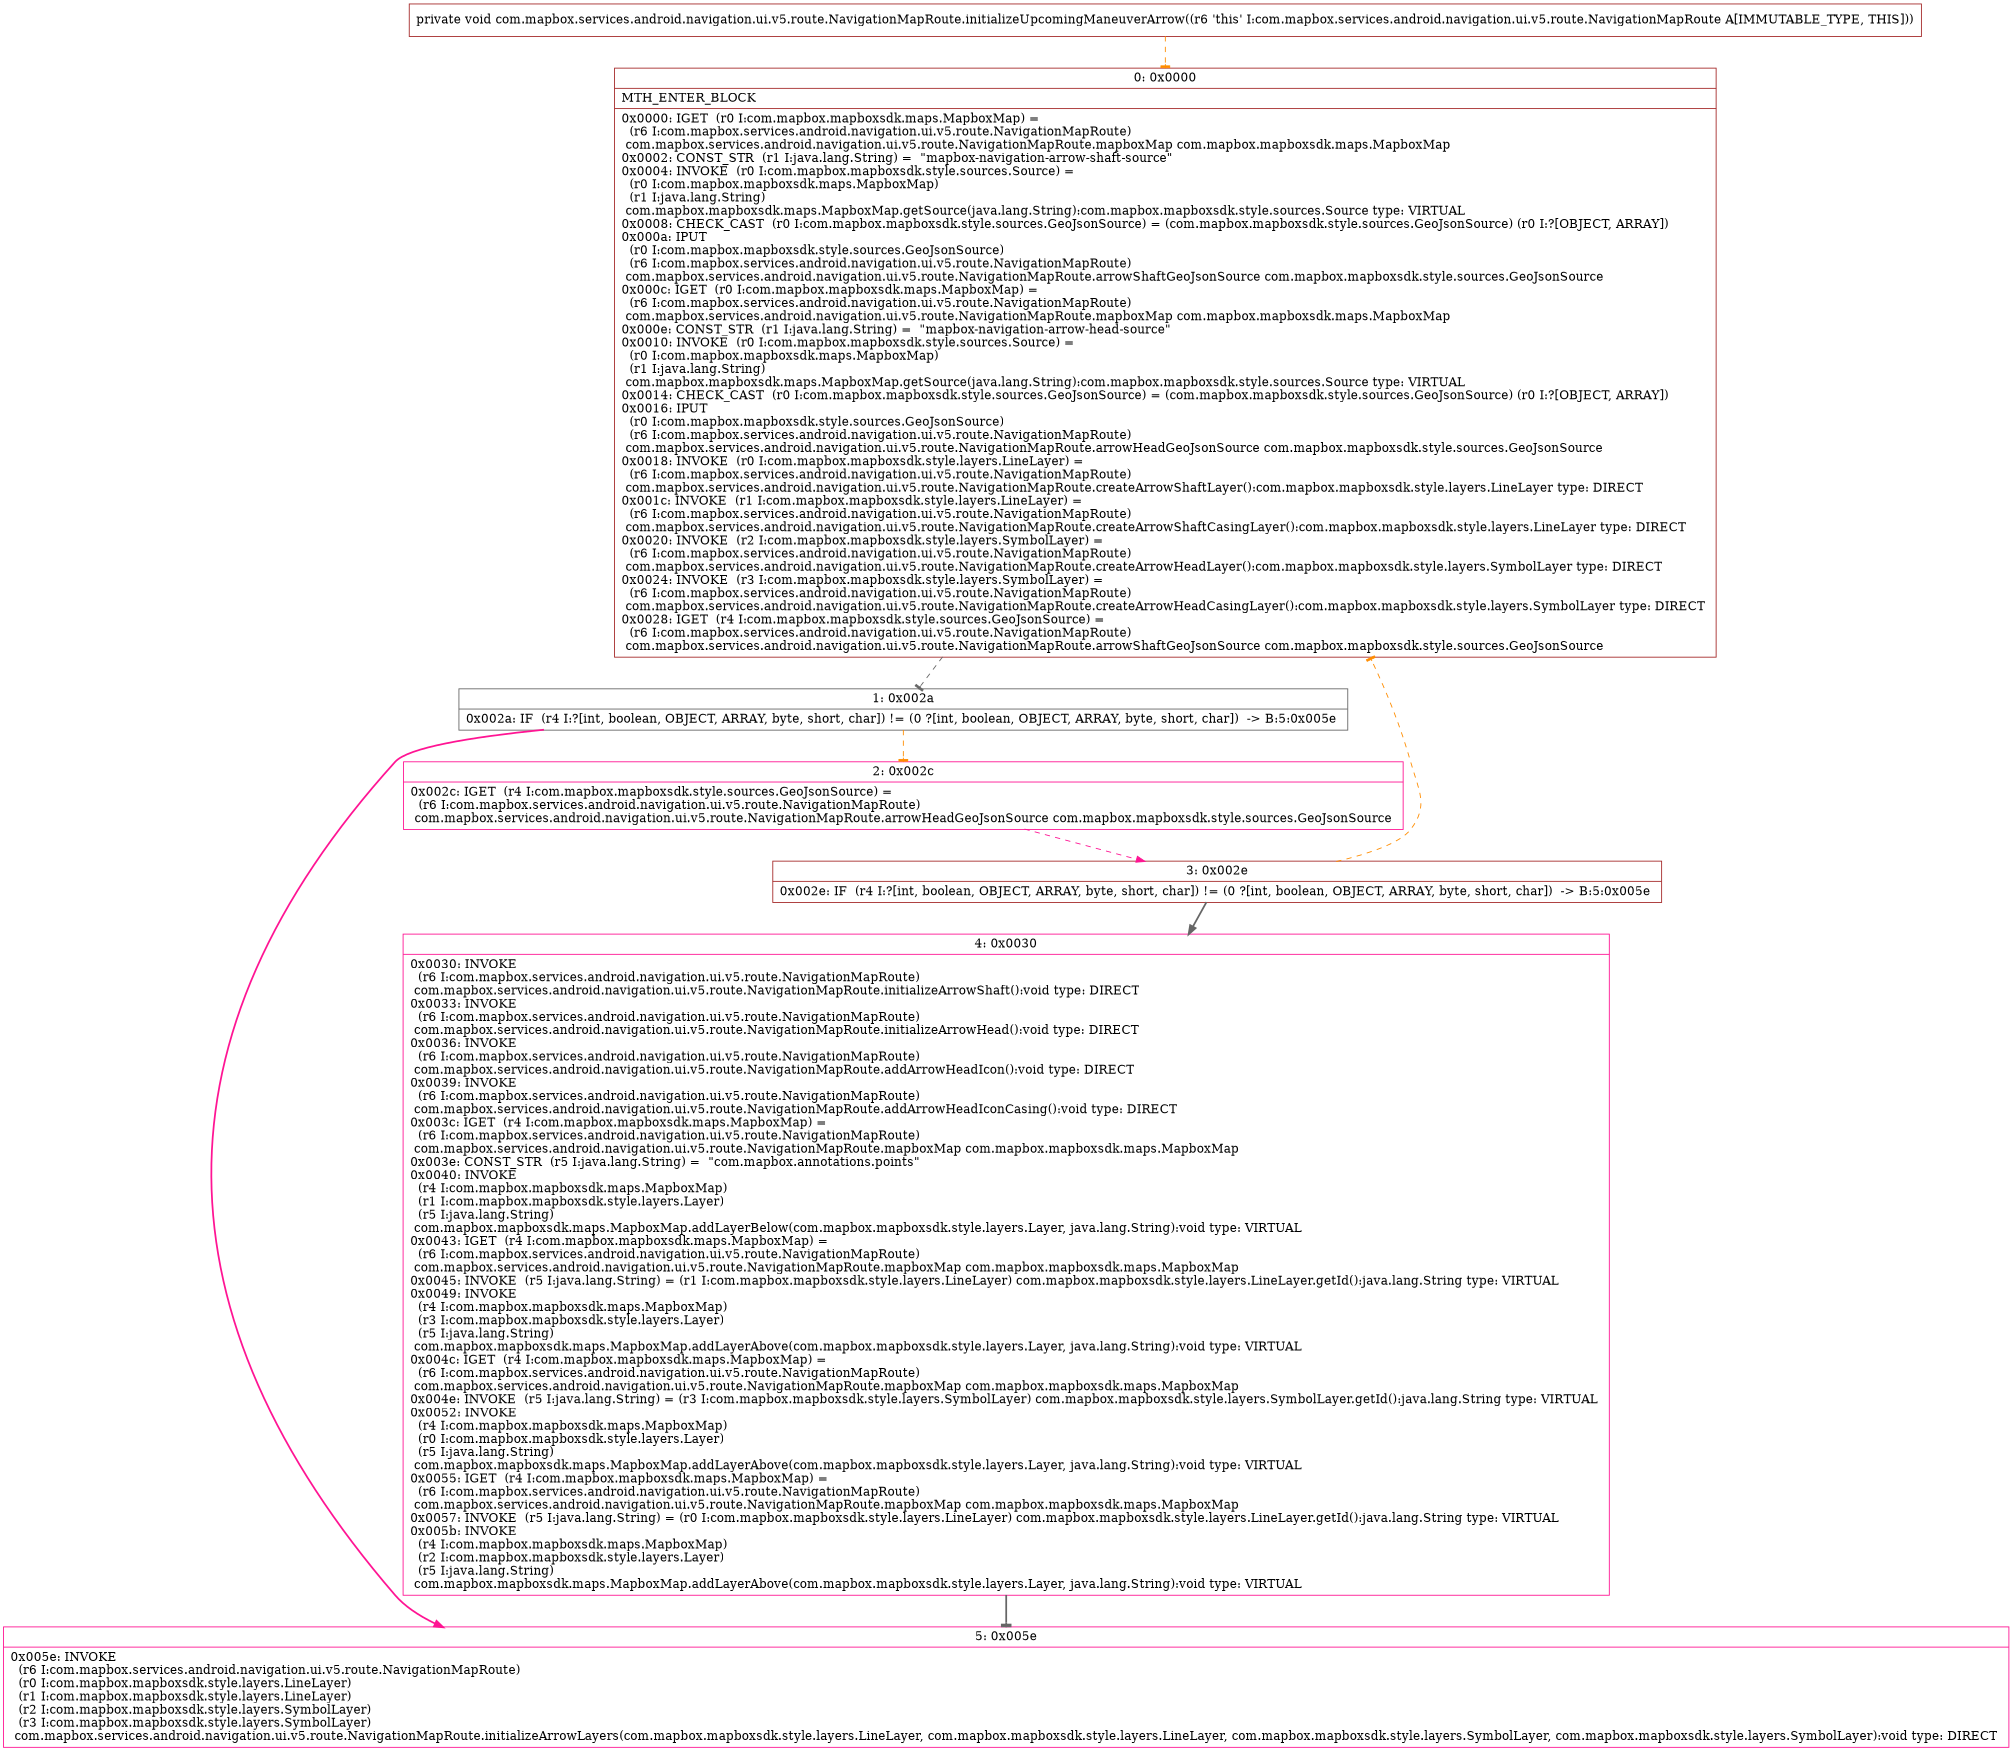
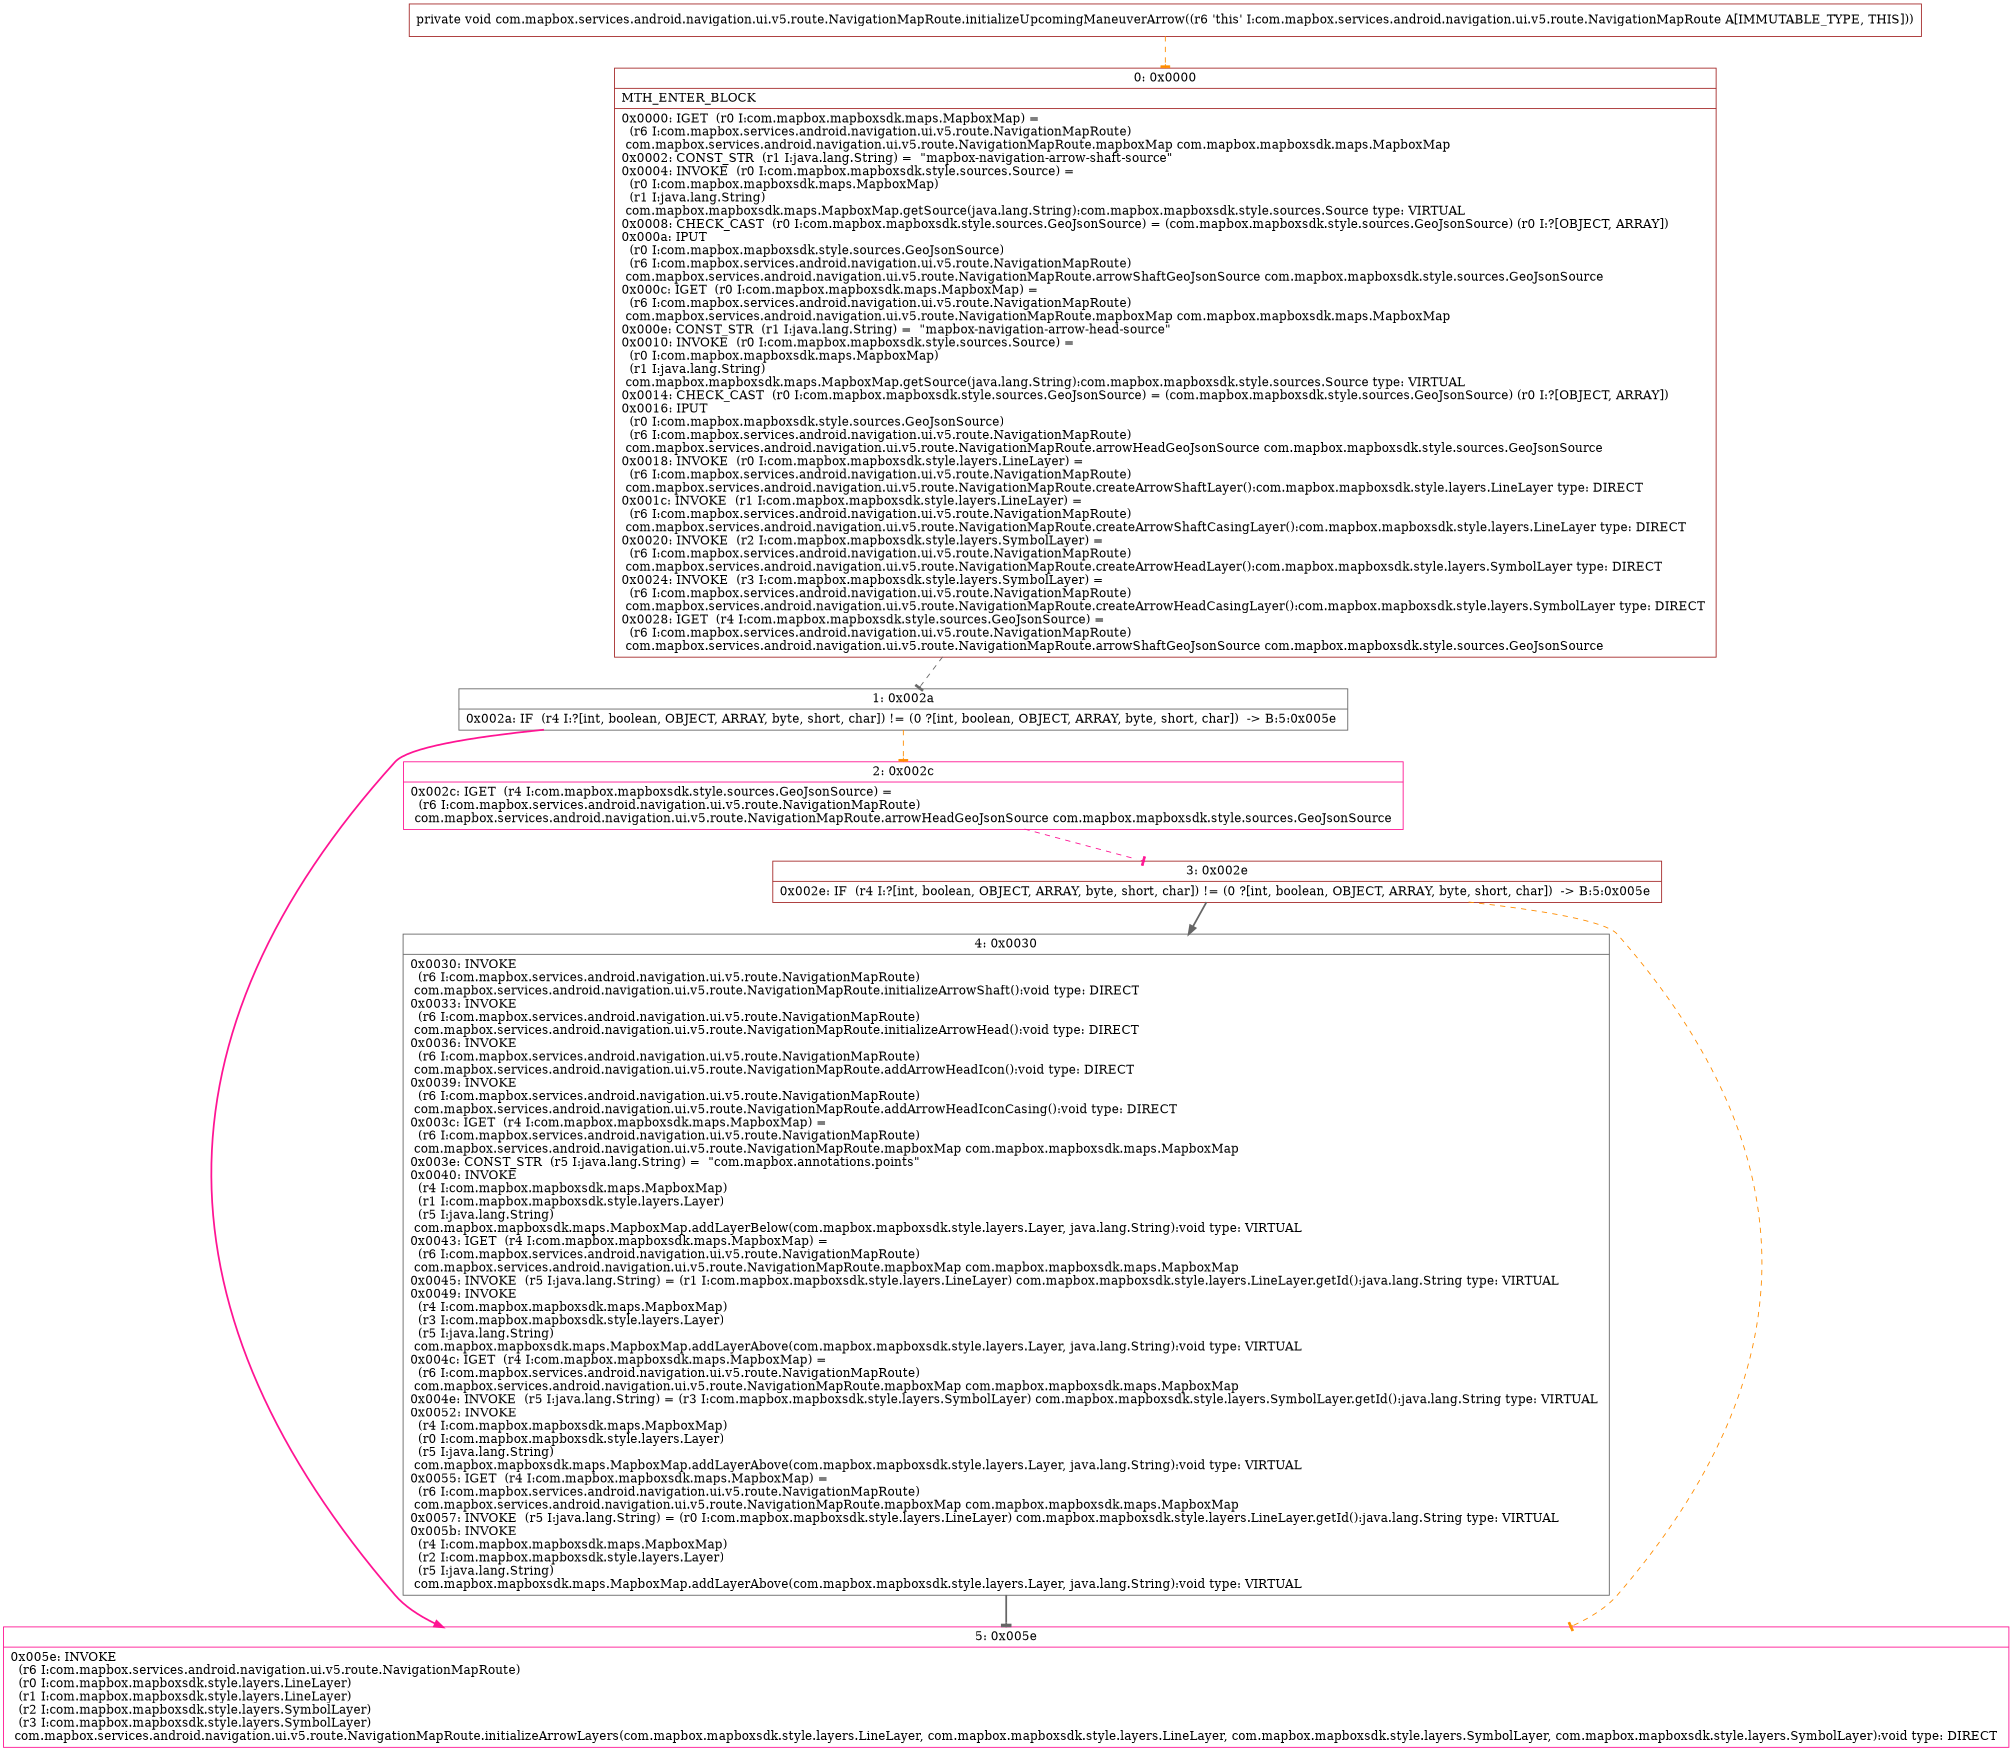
edge "3: 0x002e" -> "0: 0x0000": now "3: 0x002e" -> "5: 0x005e"
edge "2: 0x002c" -> "3: 0x002e": arrowhead normal -> tee
node "4: 0x0030": color deeppink -> gray40
